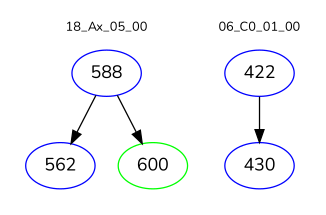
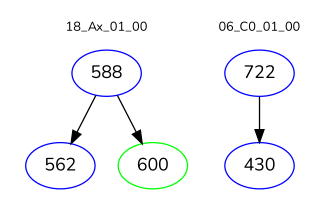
cluster "18_Ax_05_00": label "18_Ax_05_00" -> "18_Ax_01_00"
node "422": label "422" -> "722"
